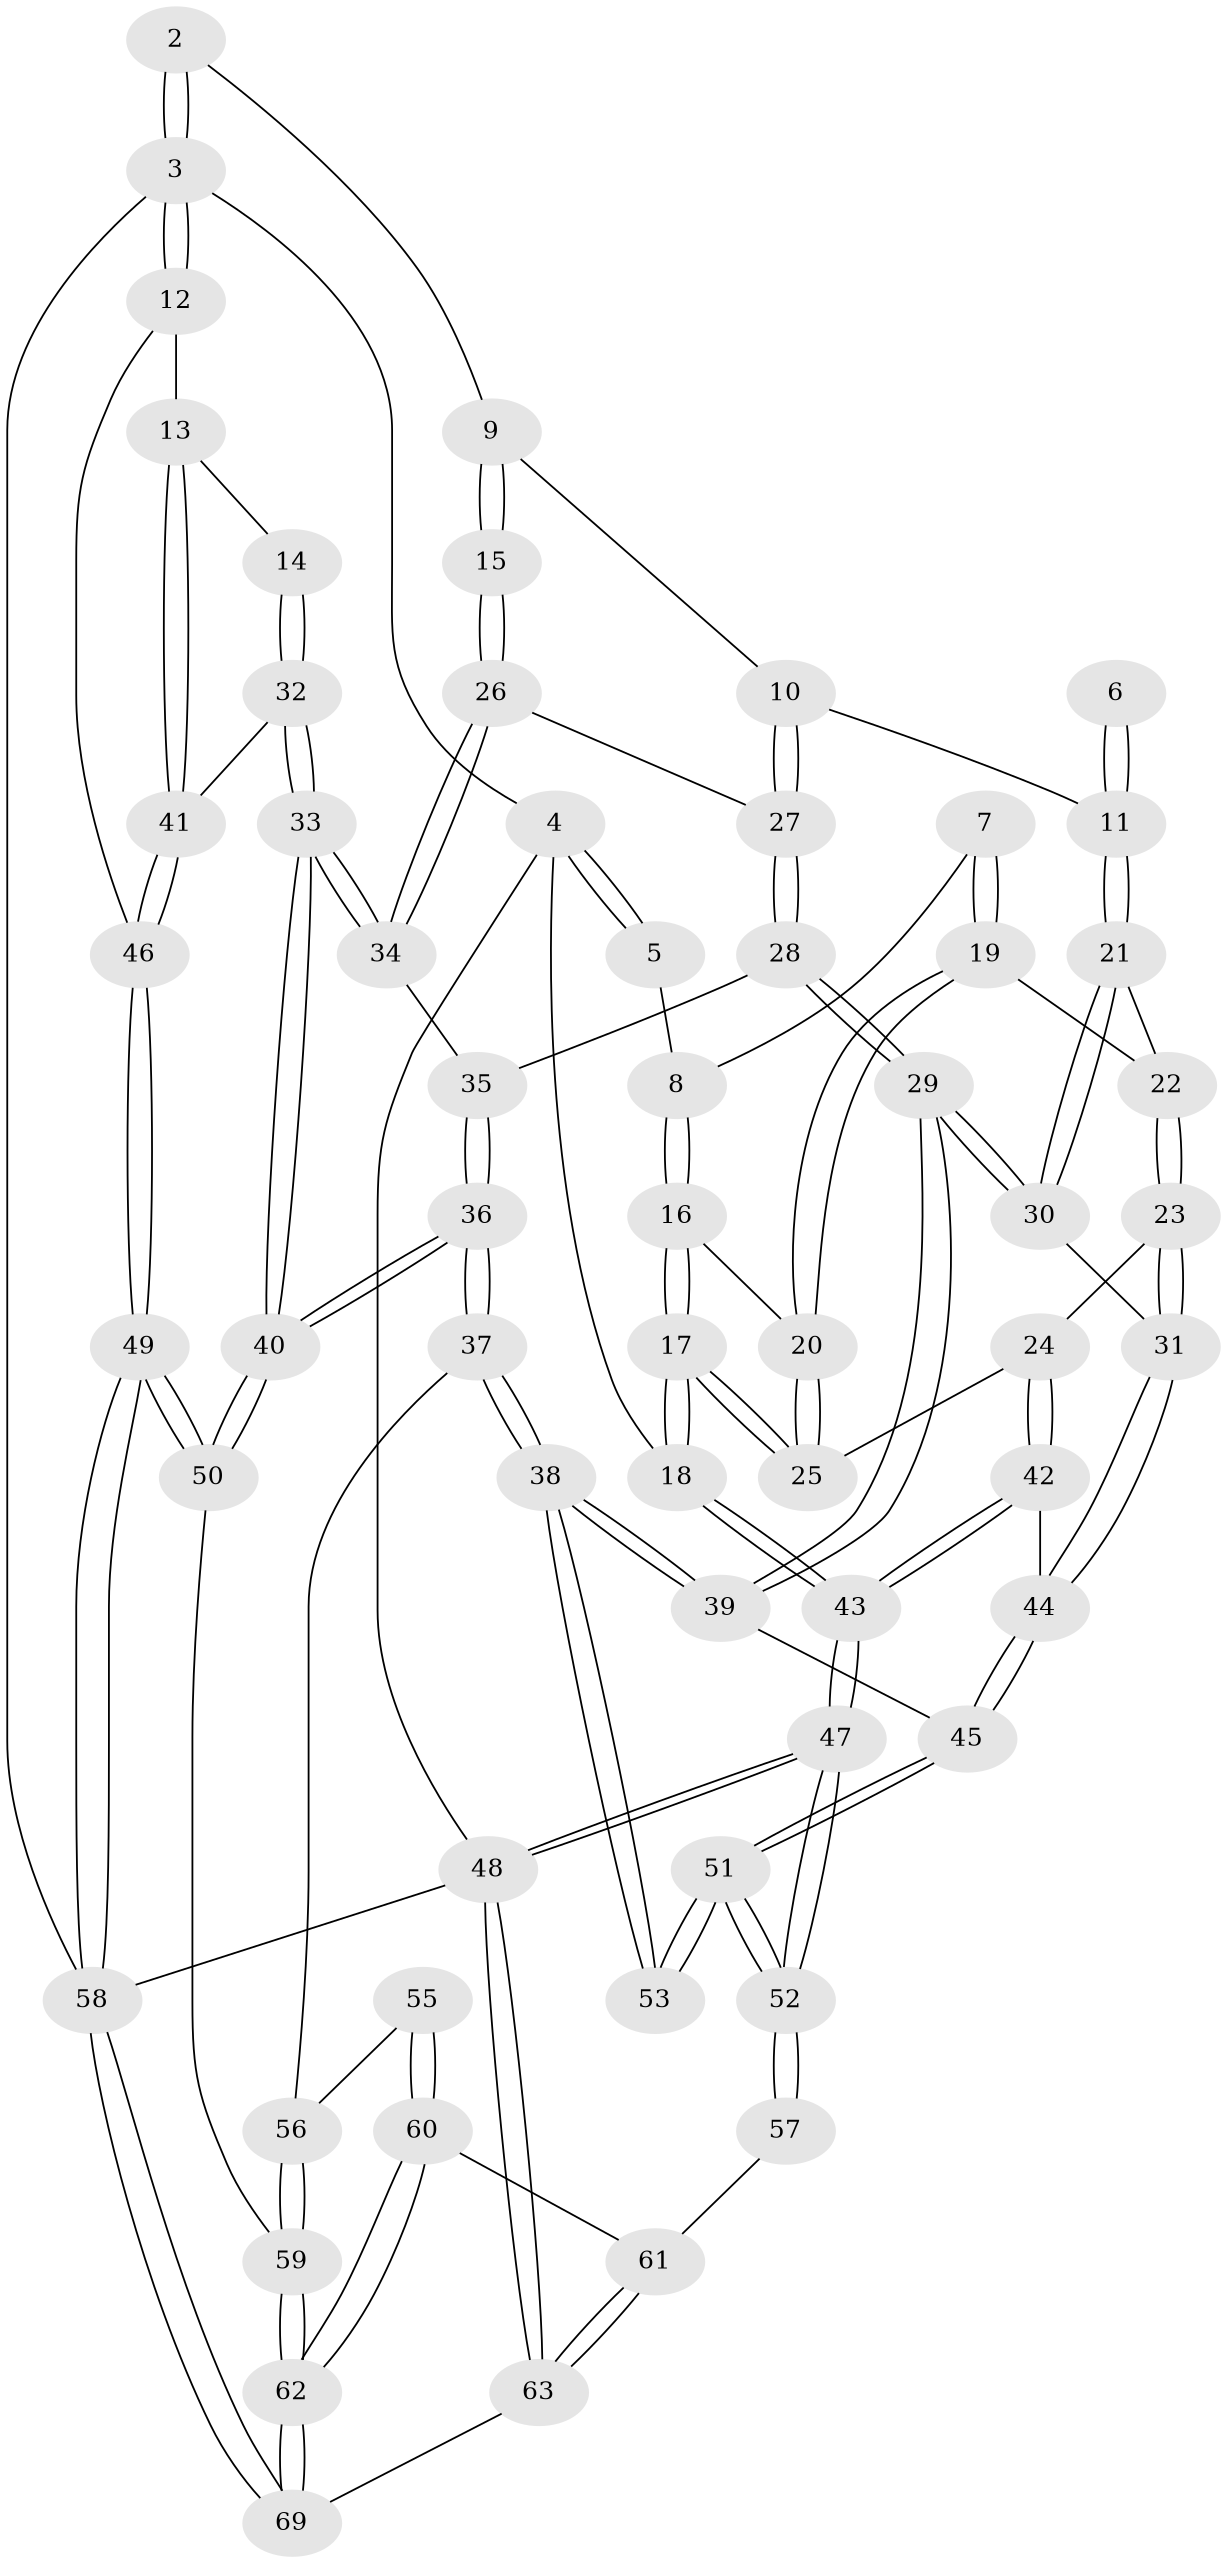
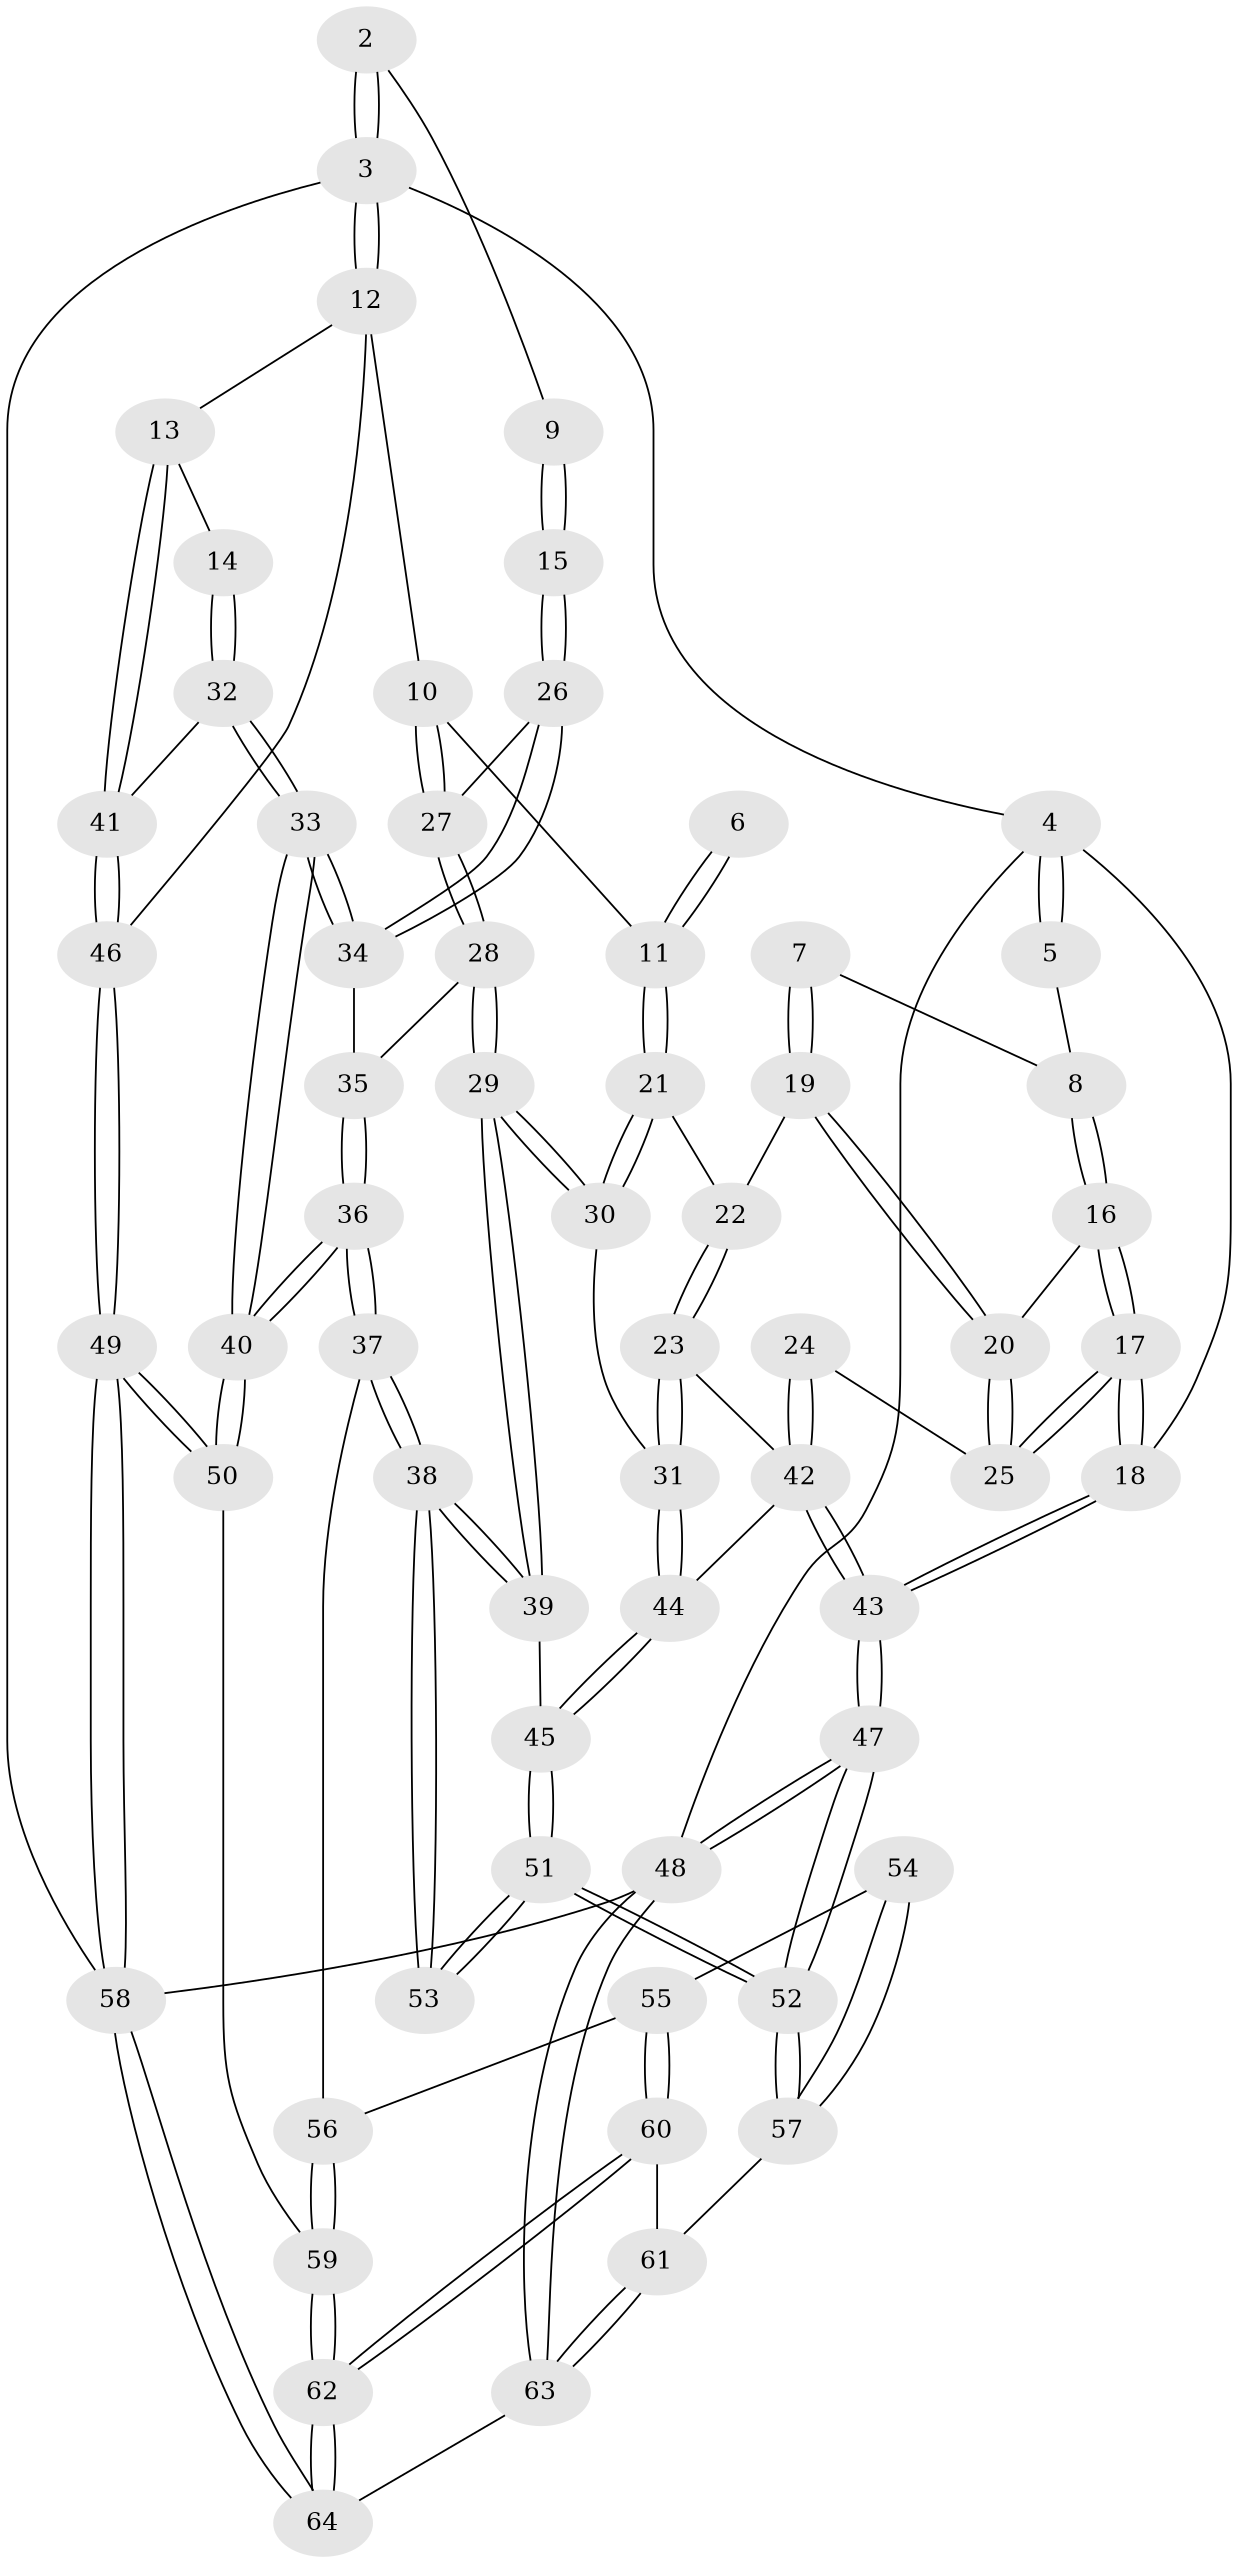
edge "9" -- "10": now "12" -- "10"
edge "23" -- "24": now "23" -- "42"
node "54": added
node "69": label "69" -> "64"
